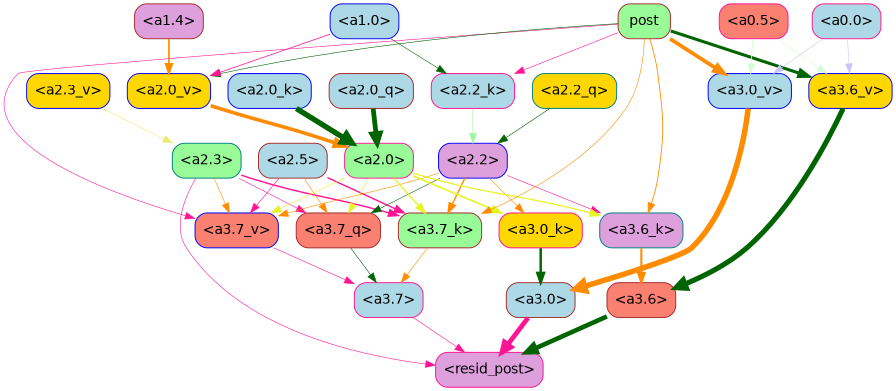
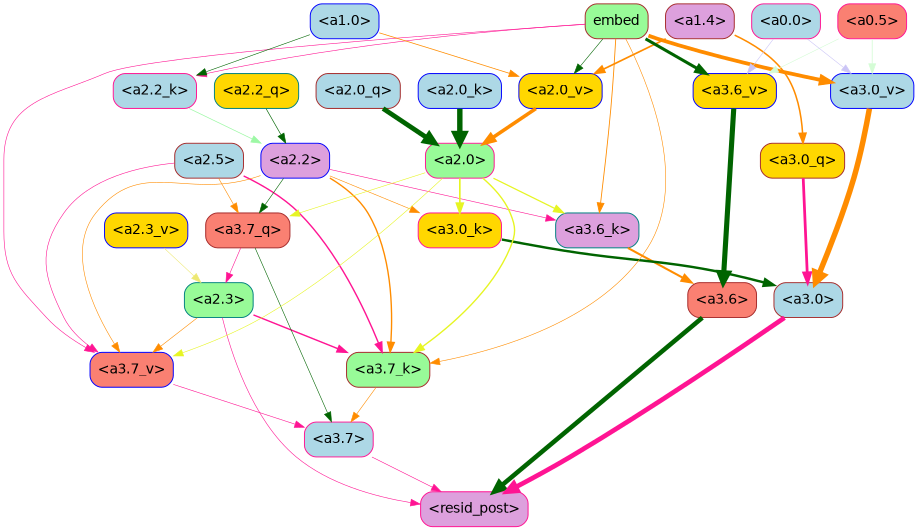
node "post": label "post" -> "embed"
edge "<a1.0>" -> "<a2.0_v>": color deeppink -> darkorange
node "<a3.0_q>": added
edge "<a2.3>" -> "<a3.7_q>": reversed
